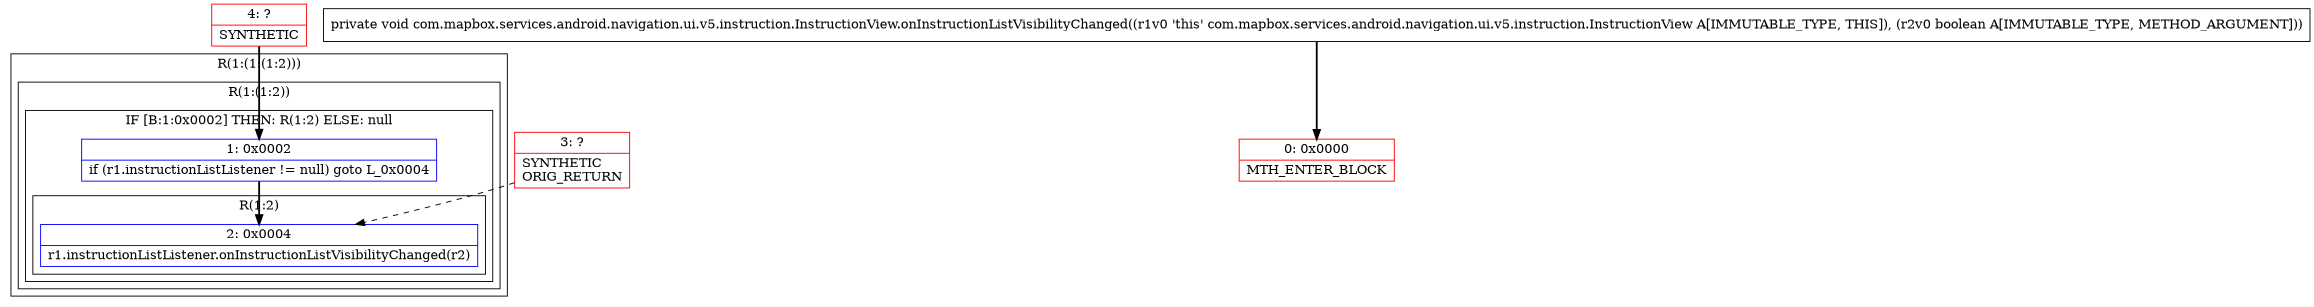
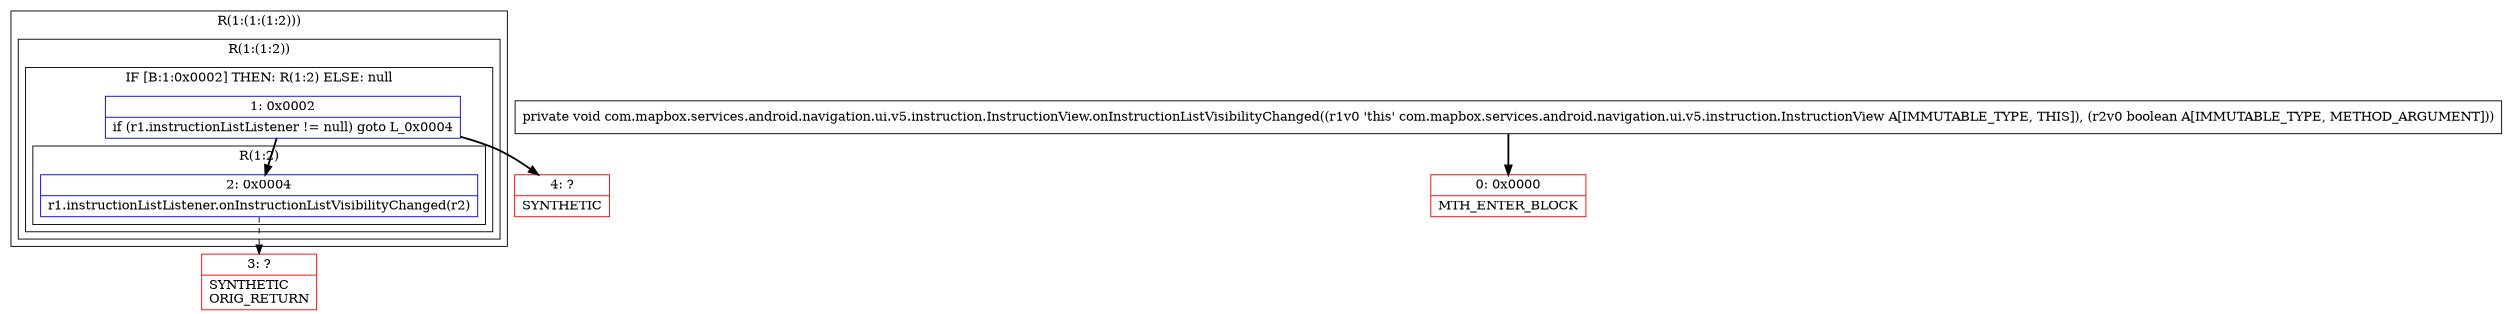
edge "4: ?" -> "1: 0x0002": reversed
edge "3: ?" -> "2: 0x0004": reversed
